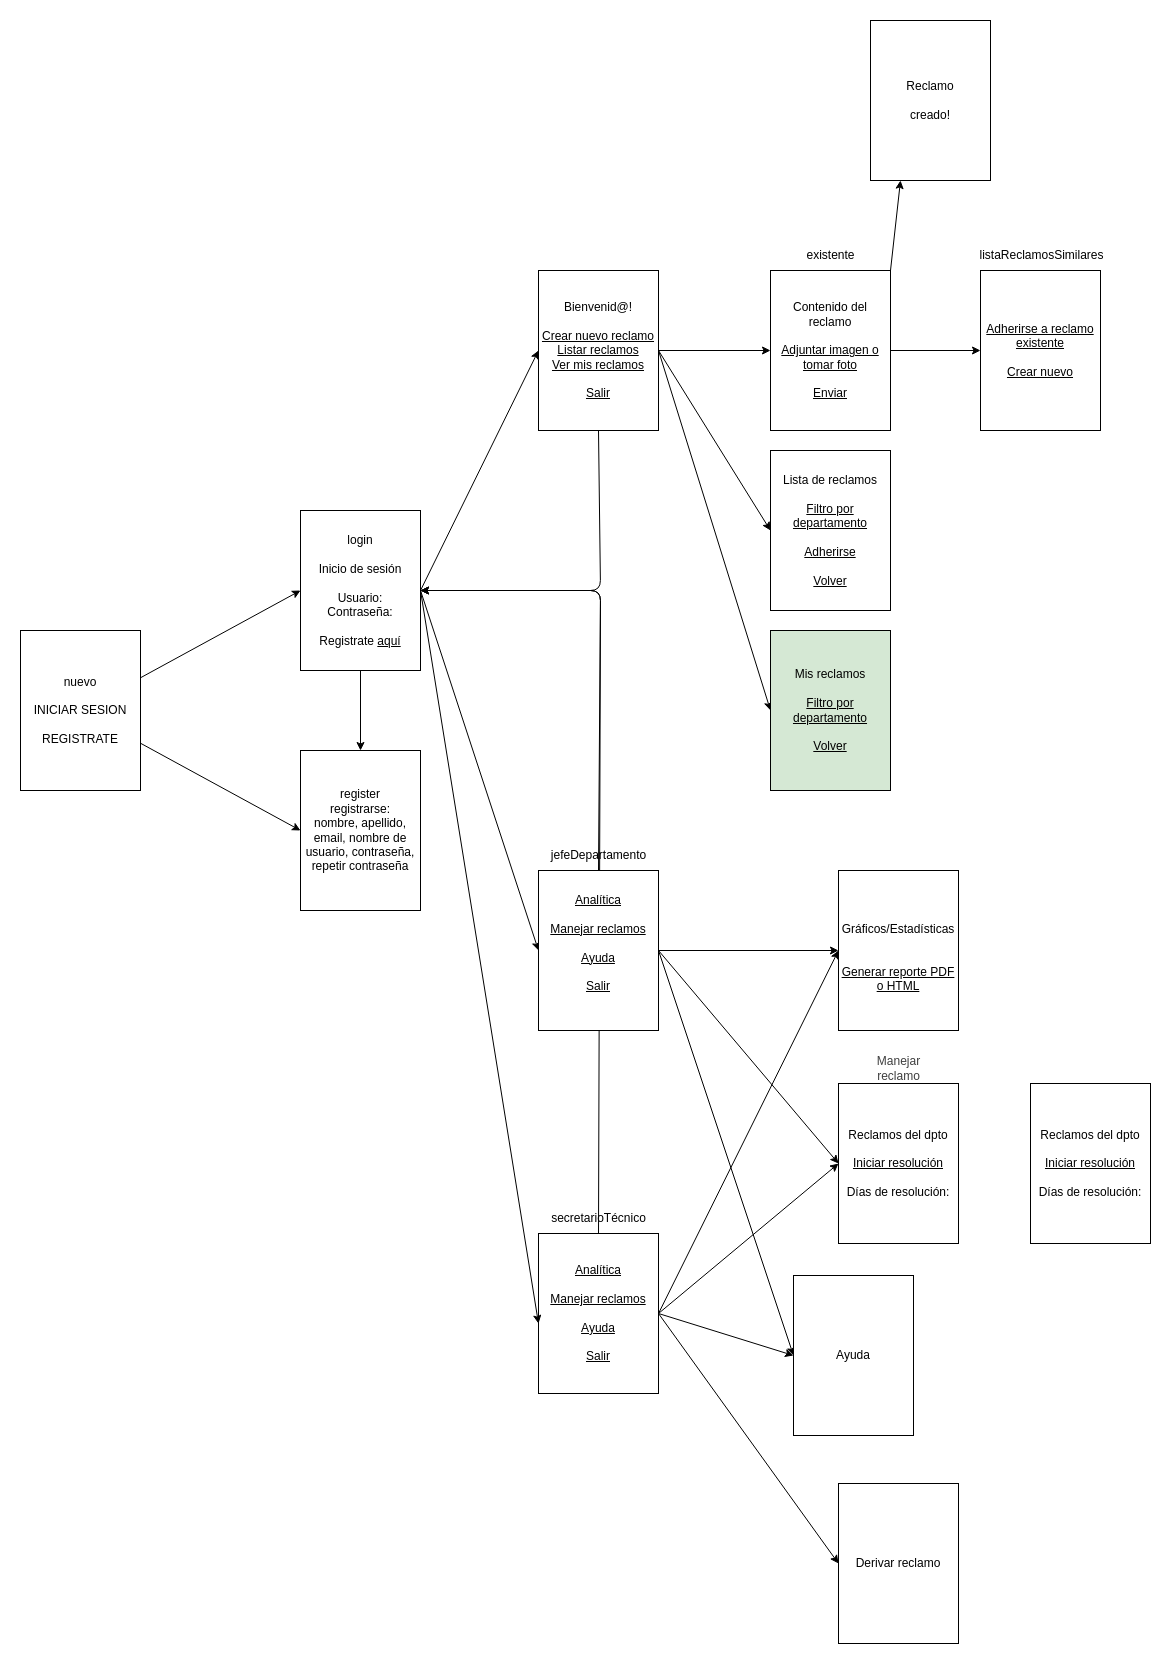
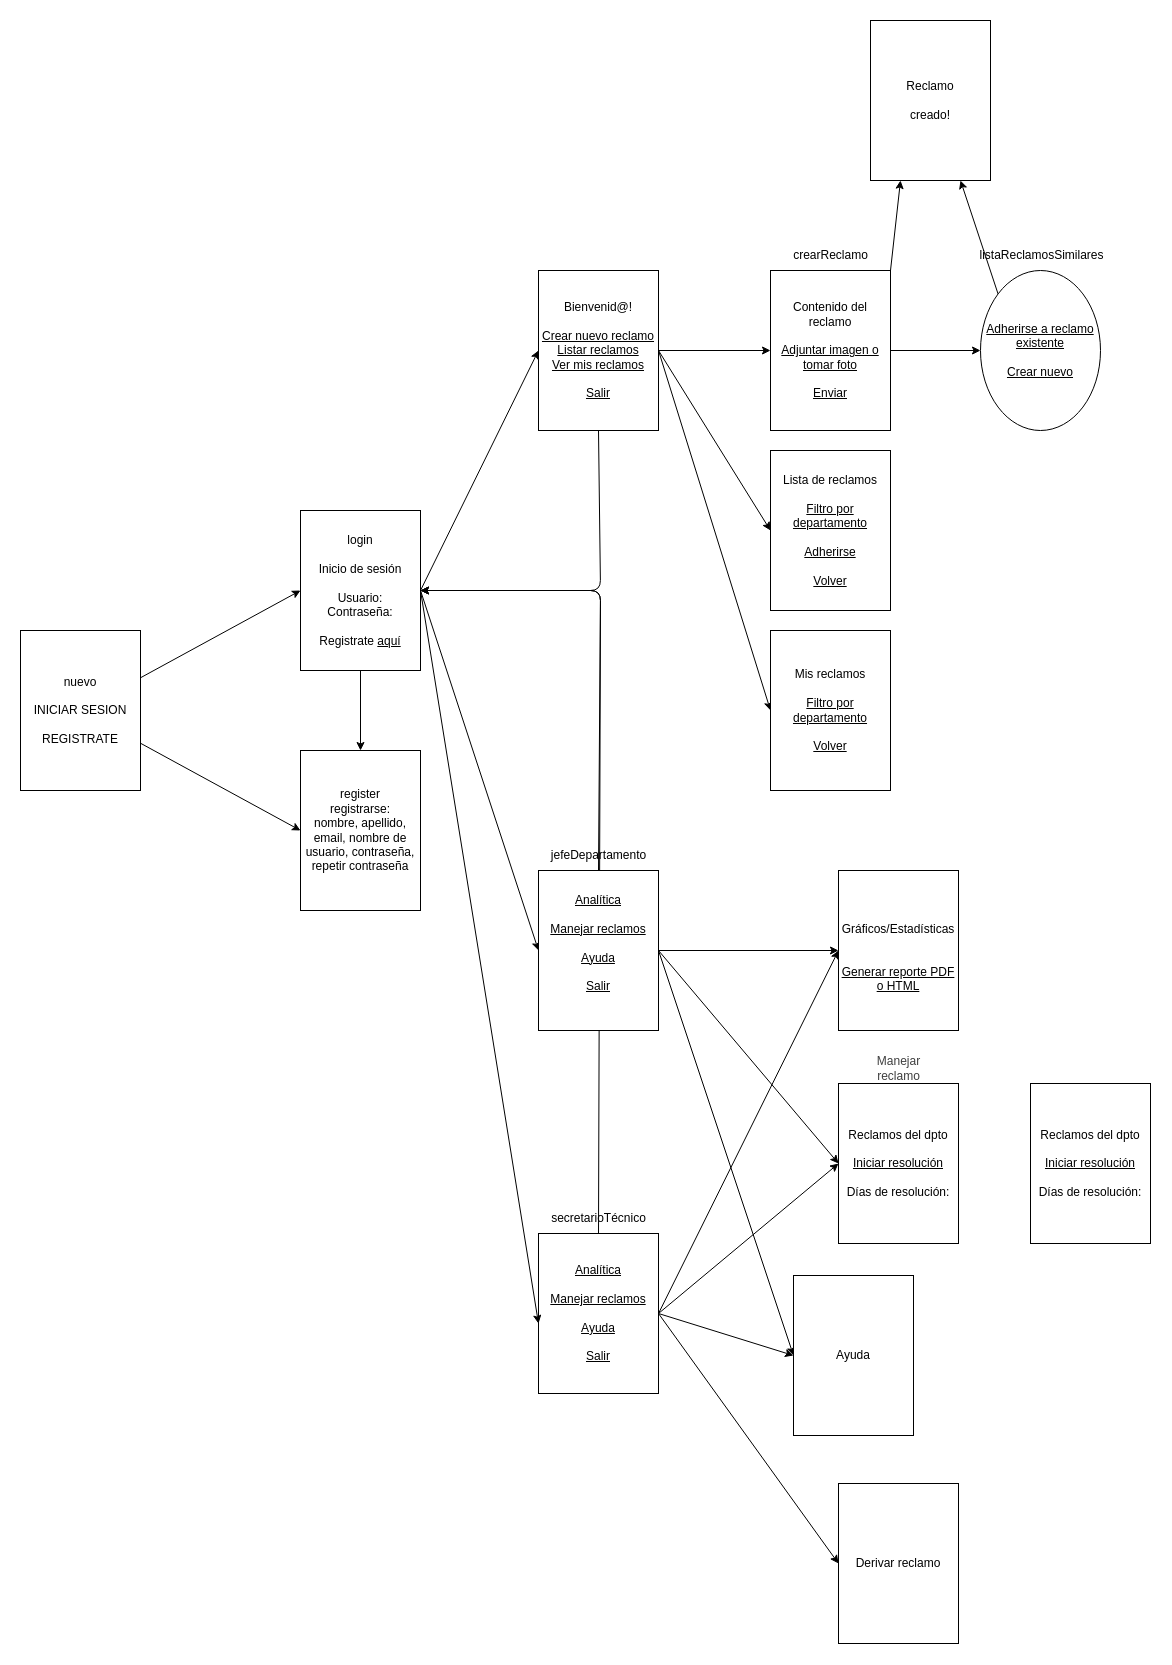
edge "Adherirse a reclamo existente Crear nuevo" -> "Reclamo creado!": added
node "existente": label "existente" -> "crearReclamo"
node "Adherirse a reclamo existente Crear nuevo": shape rectangle -> ellipse
node "Mis reclamos Filtro por departamento Volver": fillcolor #d5e8d4 -> #ffffff
